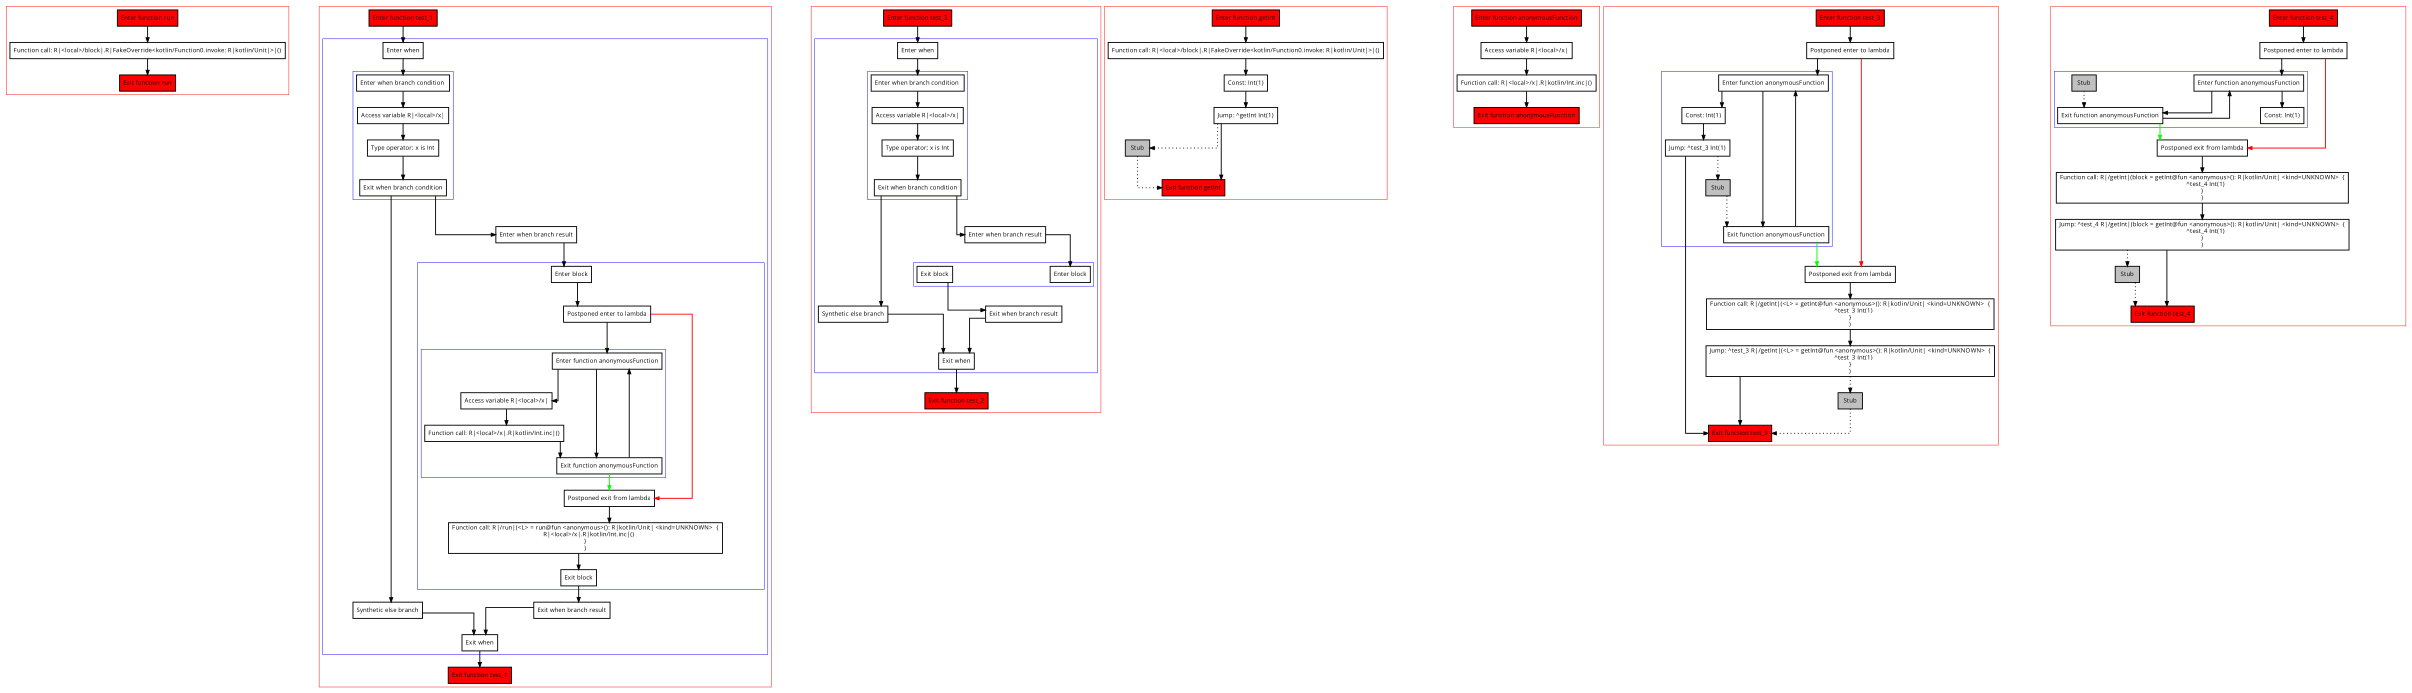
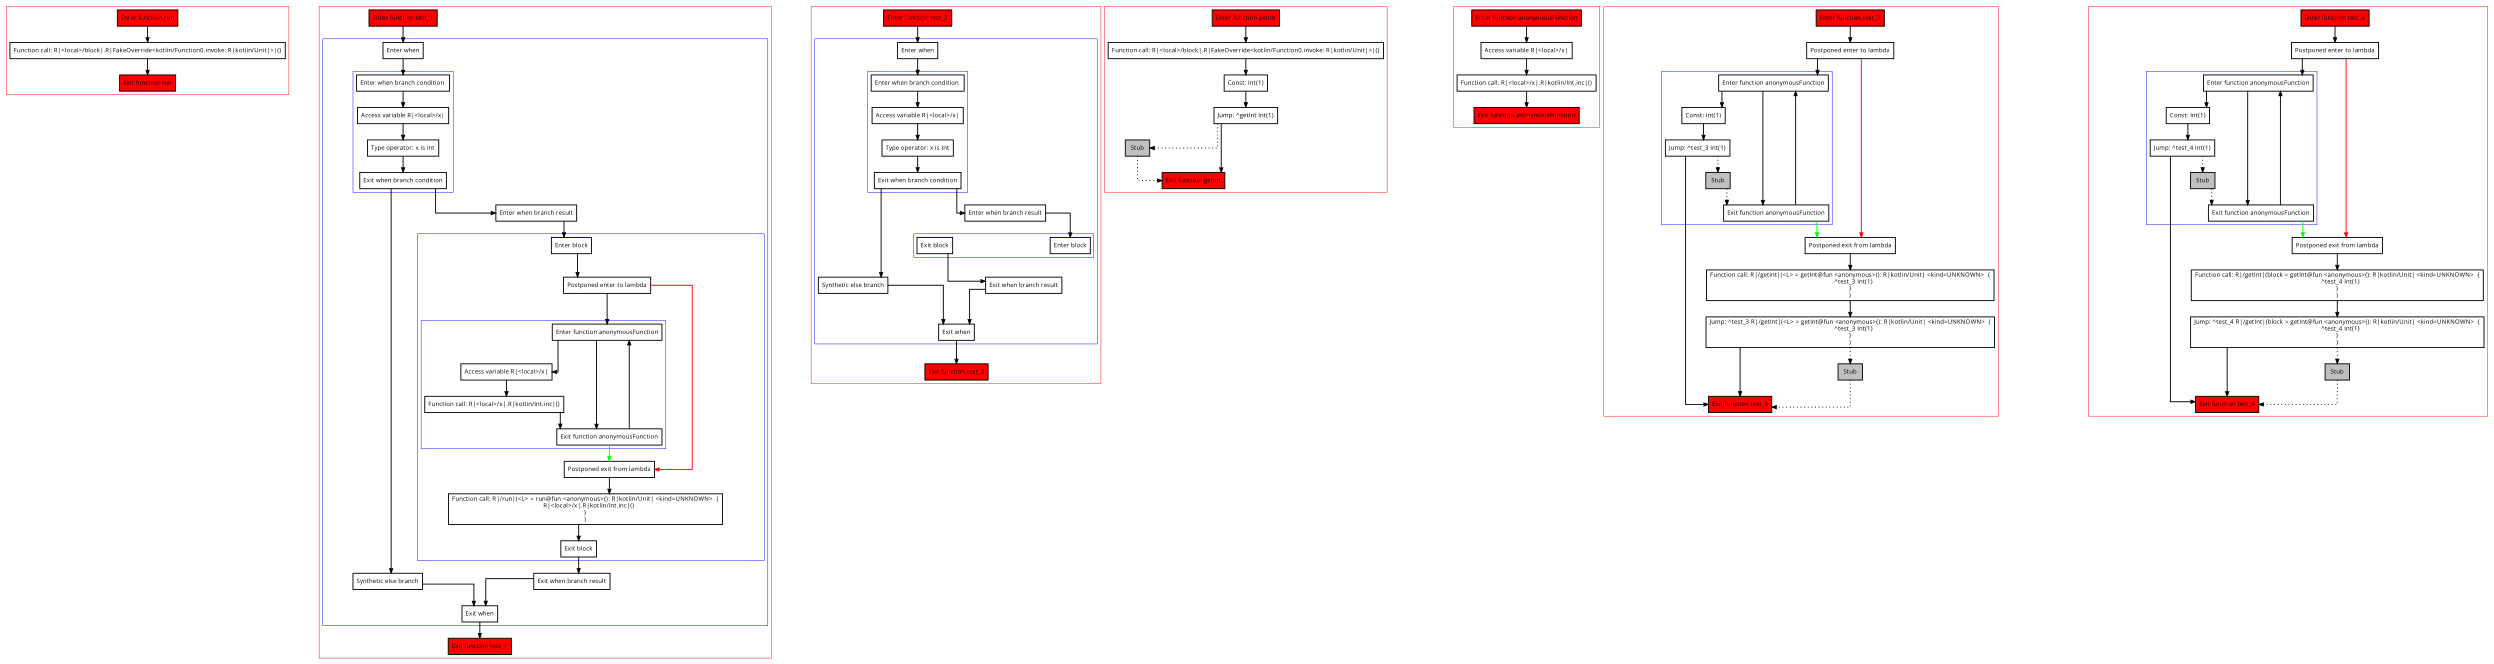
node "Jump: ^test_4 Int(1)": added
